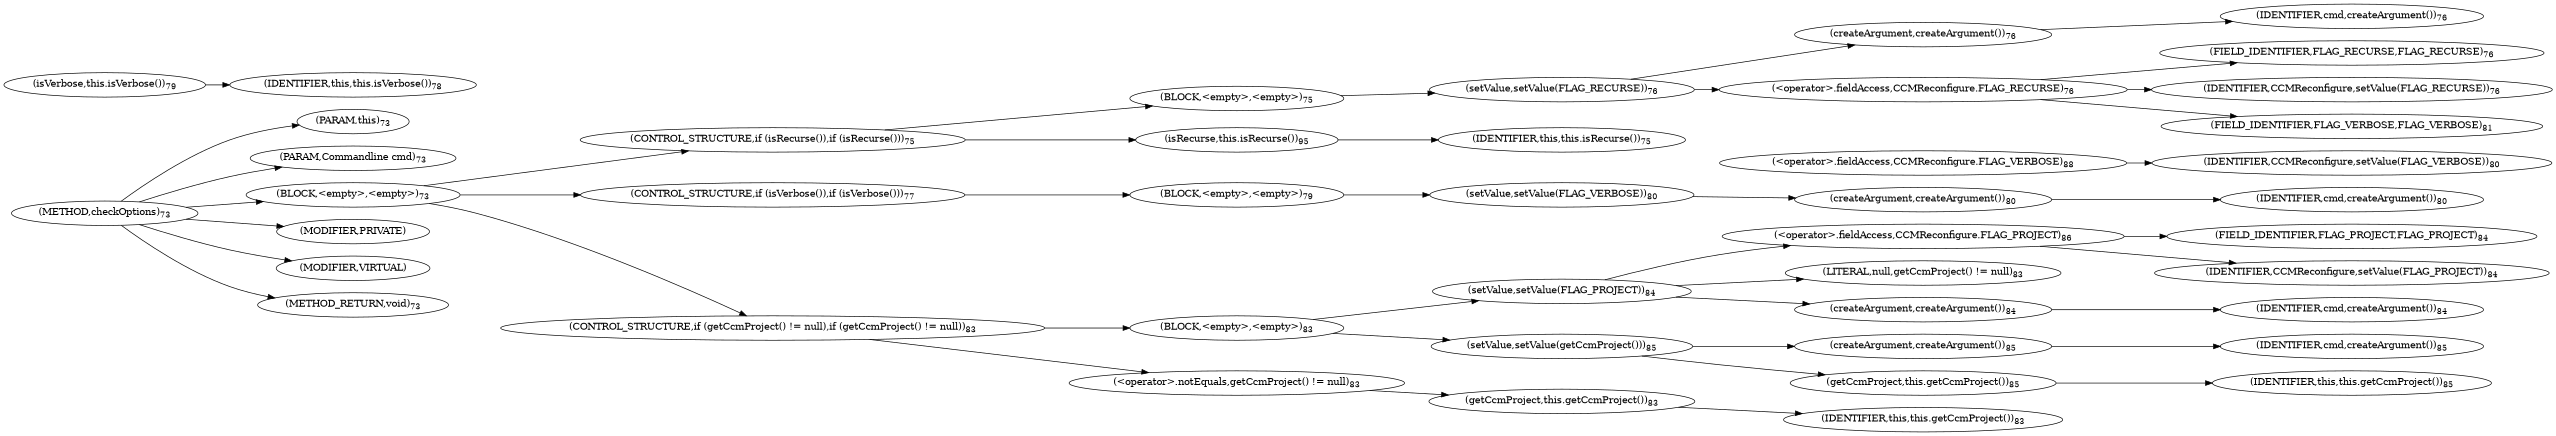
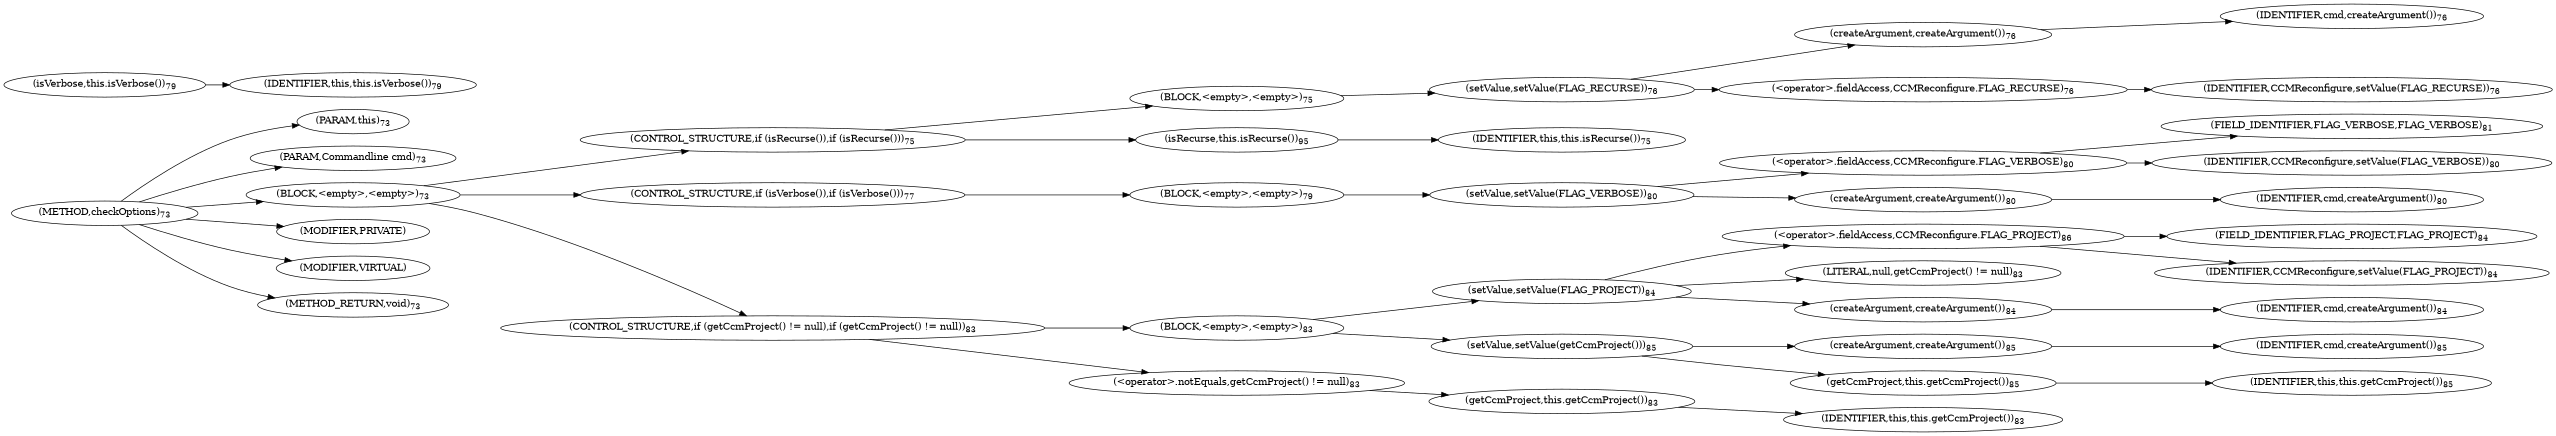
node "(FIELD_IDENTIFIER,FLAG_RECURSE,FLAG_RECURSE)": removed
node "(IDENTIFIER,this,this.isVerbose())": text "78" -> "79"
edge "(<operator>.fieldAccess,CCMReconfigure.FLAG_RECURSE)" -> "(FIELD_IDENTIFIER,FLAG_VERBOSE,FLAG_VERBOSE)": now "(<operator>.fieldAccess,CCMReconfigure.FLAG_VERBOSE)" -> "(FIELD_IDENTIFIER,FLAG_VERBOSE,FLAG_VERBOSE)"
node "(<operator>.fieldAccess,CCMReconfigure.FLAG_VERBOSE)": text "88" -> "80"
edge "(setValue,setValue(FLAG_VERBOSE))" -> "(<operator>.fieldAccess,CCMReconfigure.FLAG_VERBOSE)": added
